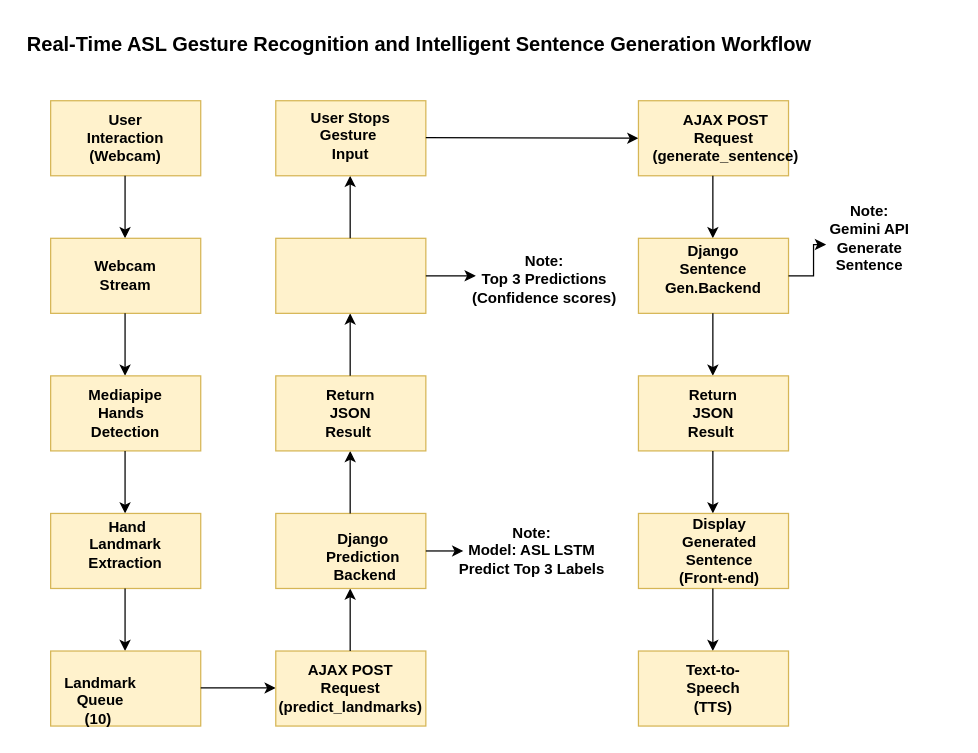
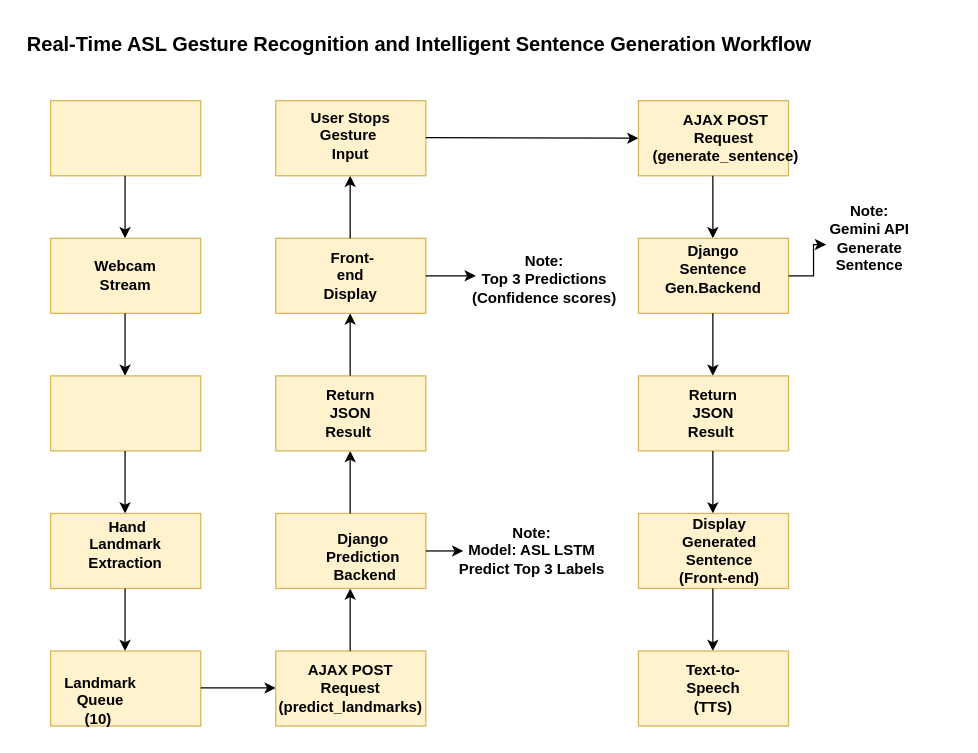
node "User Interaction (Webcam)": removed
node "Front-end Display": added
node "Mediapipe Hands Detection": removed
